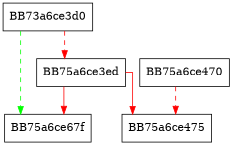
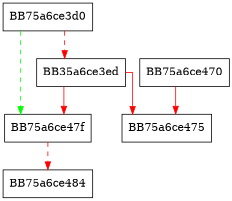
node "BB73a6ce3d0": label "BB73a6ce3d0" -> "BB75a6ce3d0"
node "BB75a6ce3ed": label "BB75a6ce3ed" -> "BB35a6ce3ed"
edge "BB75a6ce470" -> "BB75a6ce475": style dashed -> solid
node "BB75a6ce67f": label "BB75a6ce67f" -> "BB75a6ce47f"
node "BB75a6ce484": added
